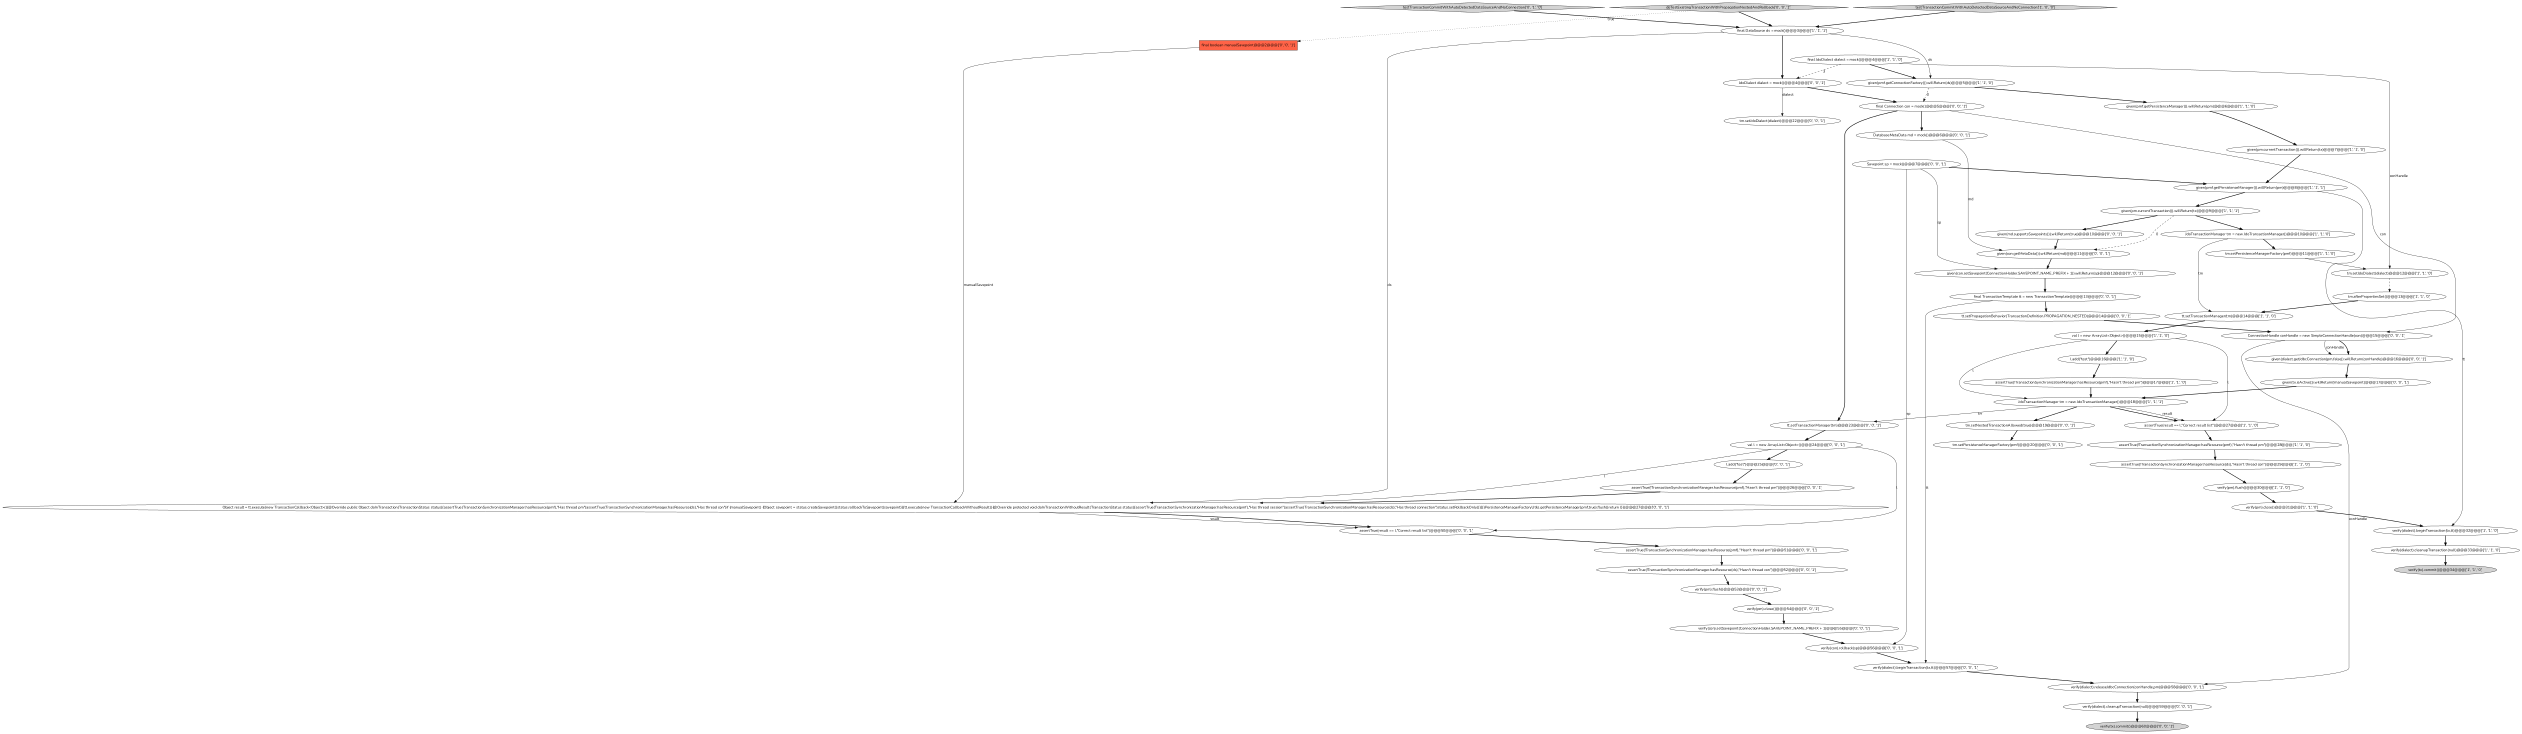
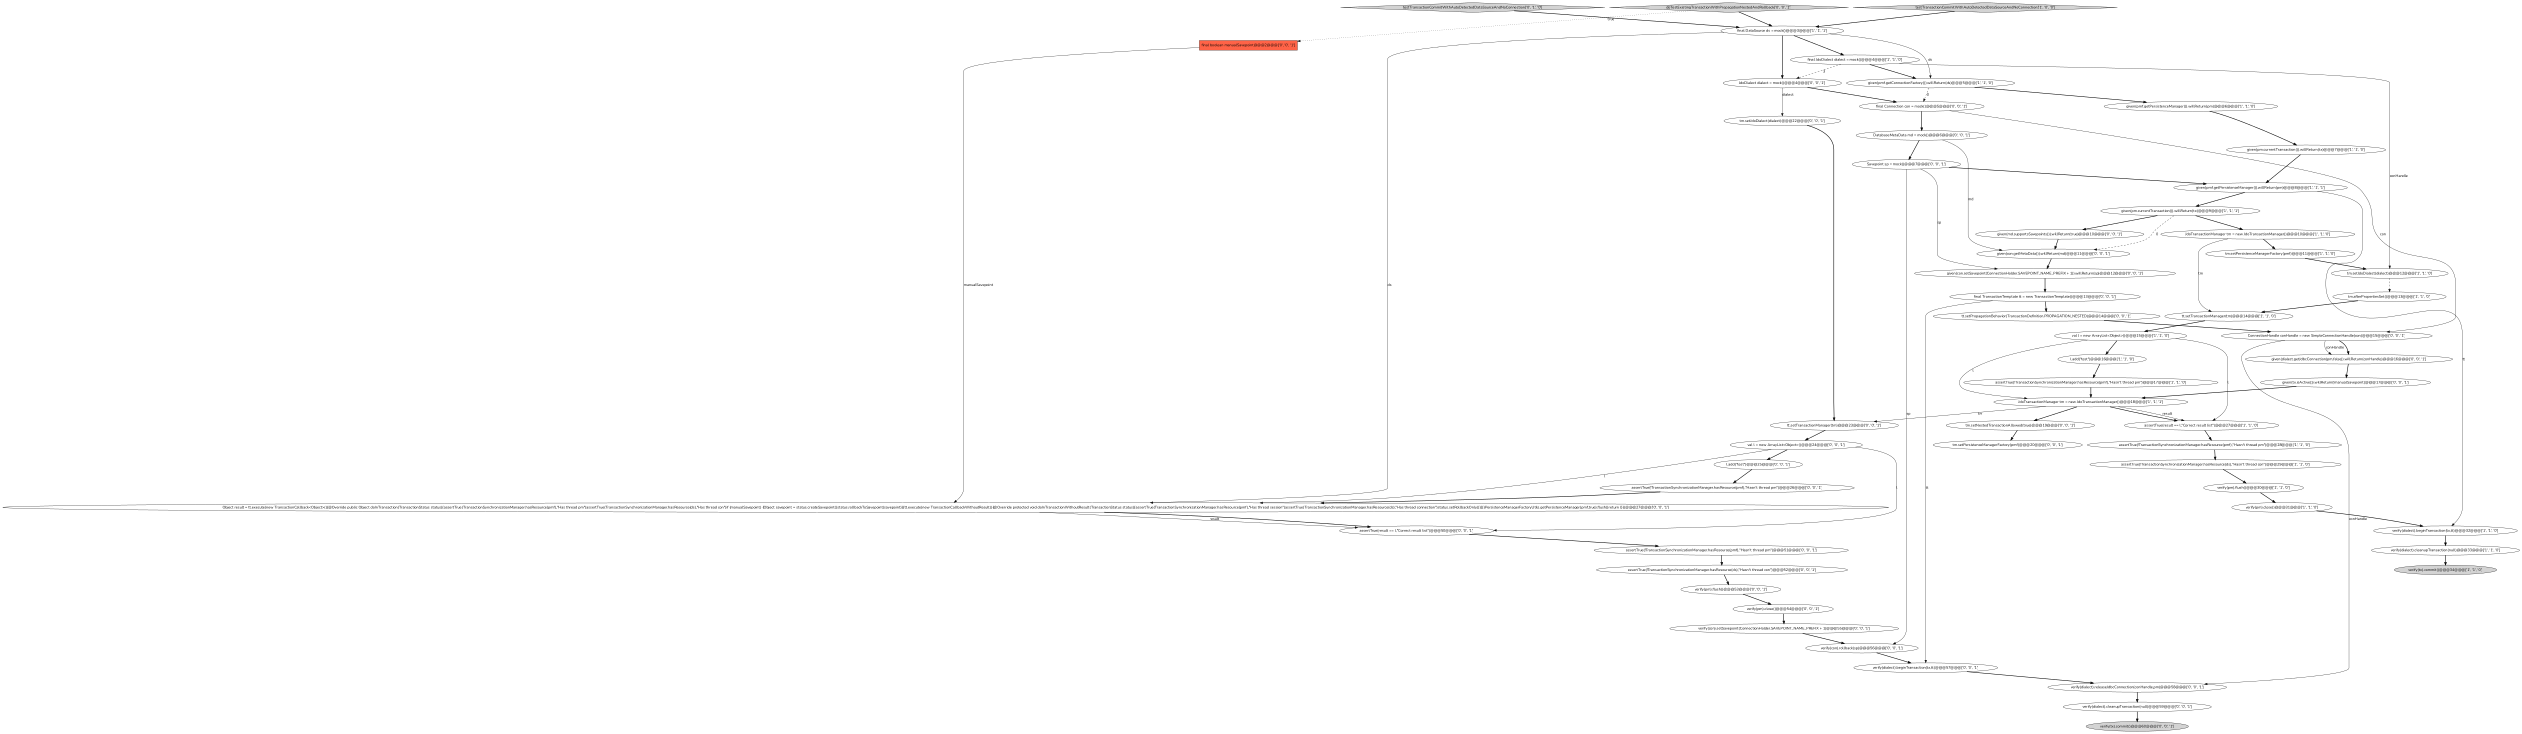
edge "final DataSource ds = mock()@@@3@@@['1', '1', '1']" -> "final JdoDialect dialect = mock()@@@4@@@['1', '1', '0']": added
edge "DatabaseMetaData md = mock()@@@6@@@['0', '0', '1']" -> "Savepoint sp = mock()@@@7@@@['0', '0', '1']": added
edge "final Connection con = mock()@@@5@@@['0', '0', '1']" -> "tt.setTransactionManager(tm)@@@23@@@['0', '0', '1']": now "tm.setJdoDialect(dialect)@@@22@@@['0', '0', '1']" -> "tt.setTransactionManager(tm)@@@23@@@['0', '0', '1']"
edge "tm.setPersistenceManagerFactory(pmf)@@@11@@@['1', '1', '0']" -> "tm.setJdoDialect(dialect)@@@12@@@['1', '1', '0']": style solid -> bold
